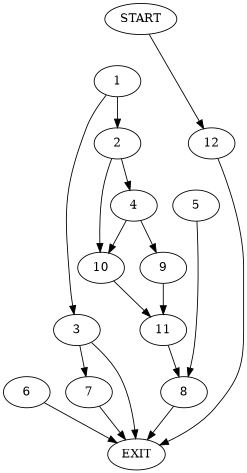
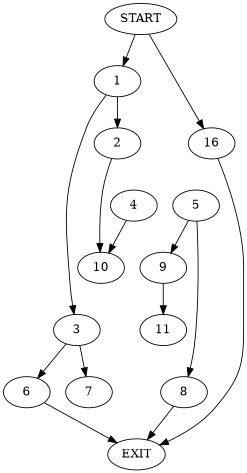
edge "START" -> "1": added
node "12": label "12" -> "16"
edge "2" -> "4": removed
edge "4" -> "9": now "5" -> "9"
edge "10" -> "11": removed
edge "11" -> "8": removed
edge "3" -> "EXIT": now "3" -> "6"
edge "7" -> "EXIT": removed
